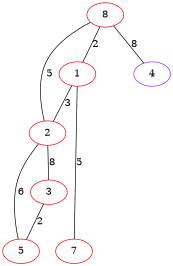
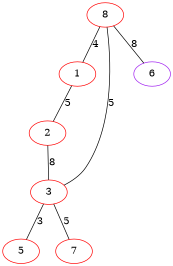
edge "8" -- "1": label "2" -> "4"
edge "8" -- "2": now "8" -- "3"
node "4": label "4" -> "6"
edge "1" -- "2": label "3" -> "5"
edge "1" -- "7": now "3" -- "7"
edge "2" -- "5": removed, label "6"
edge "3" -- "5": label "2" -> "3"
